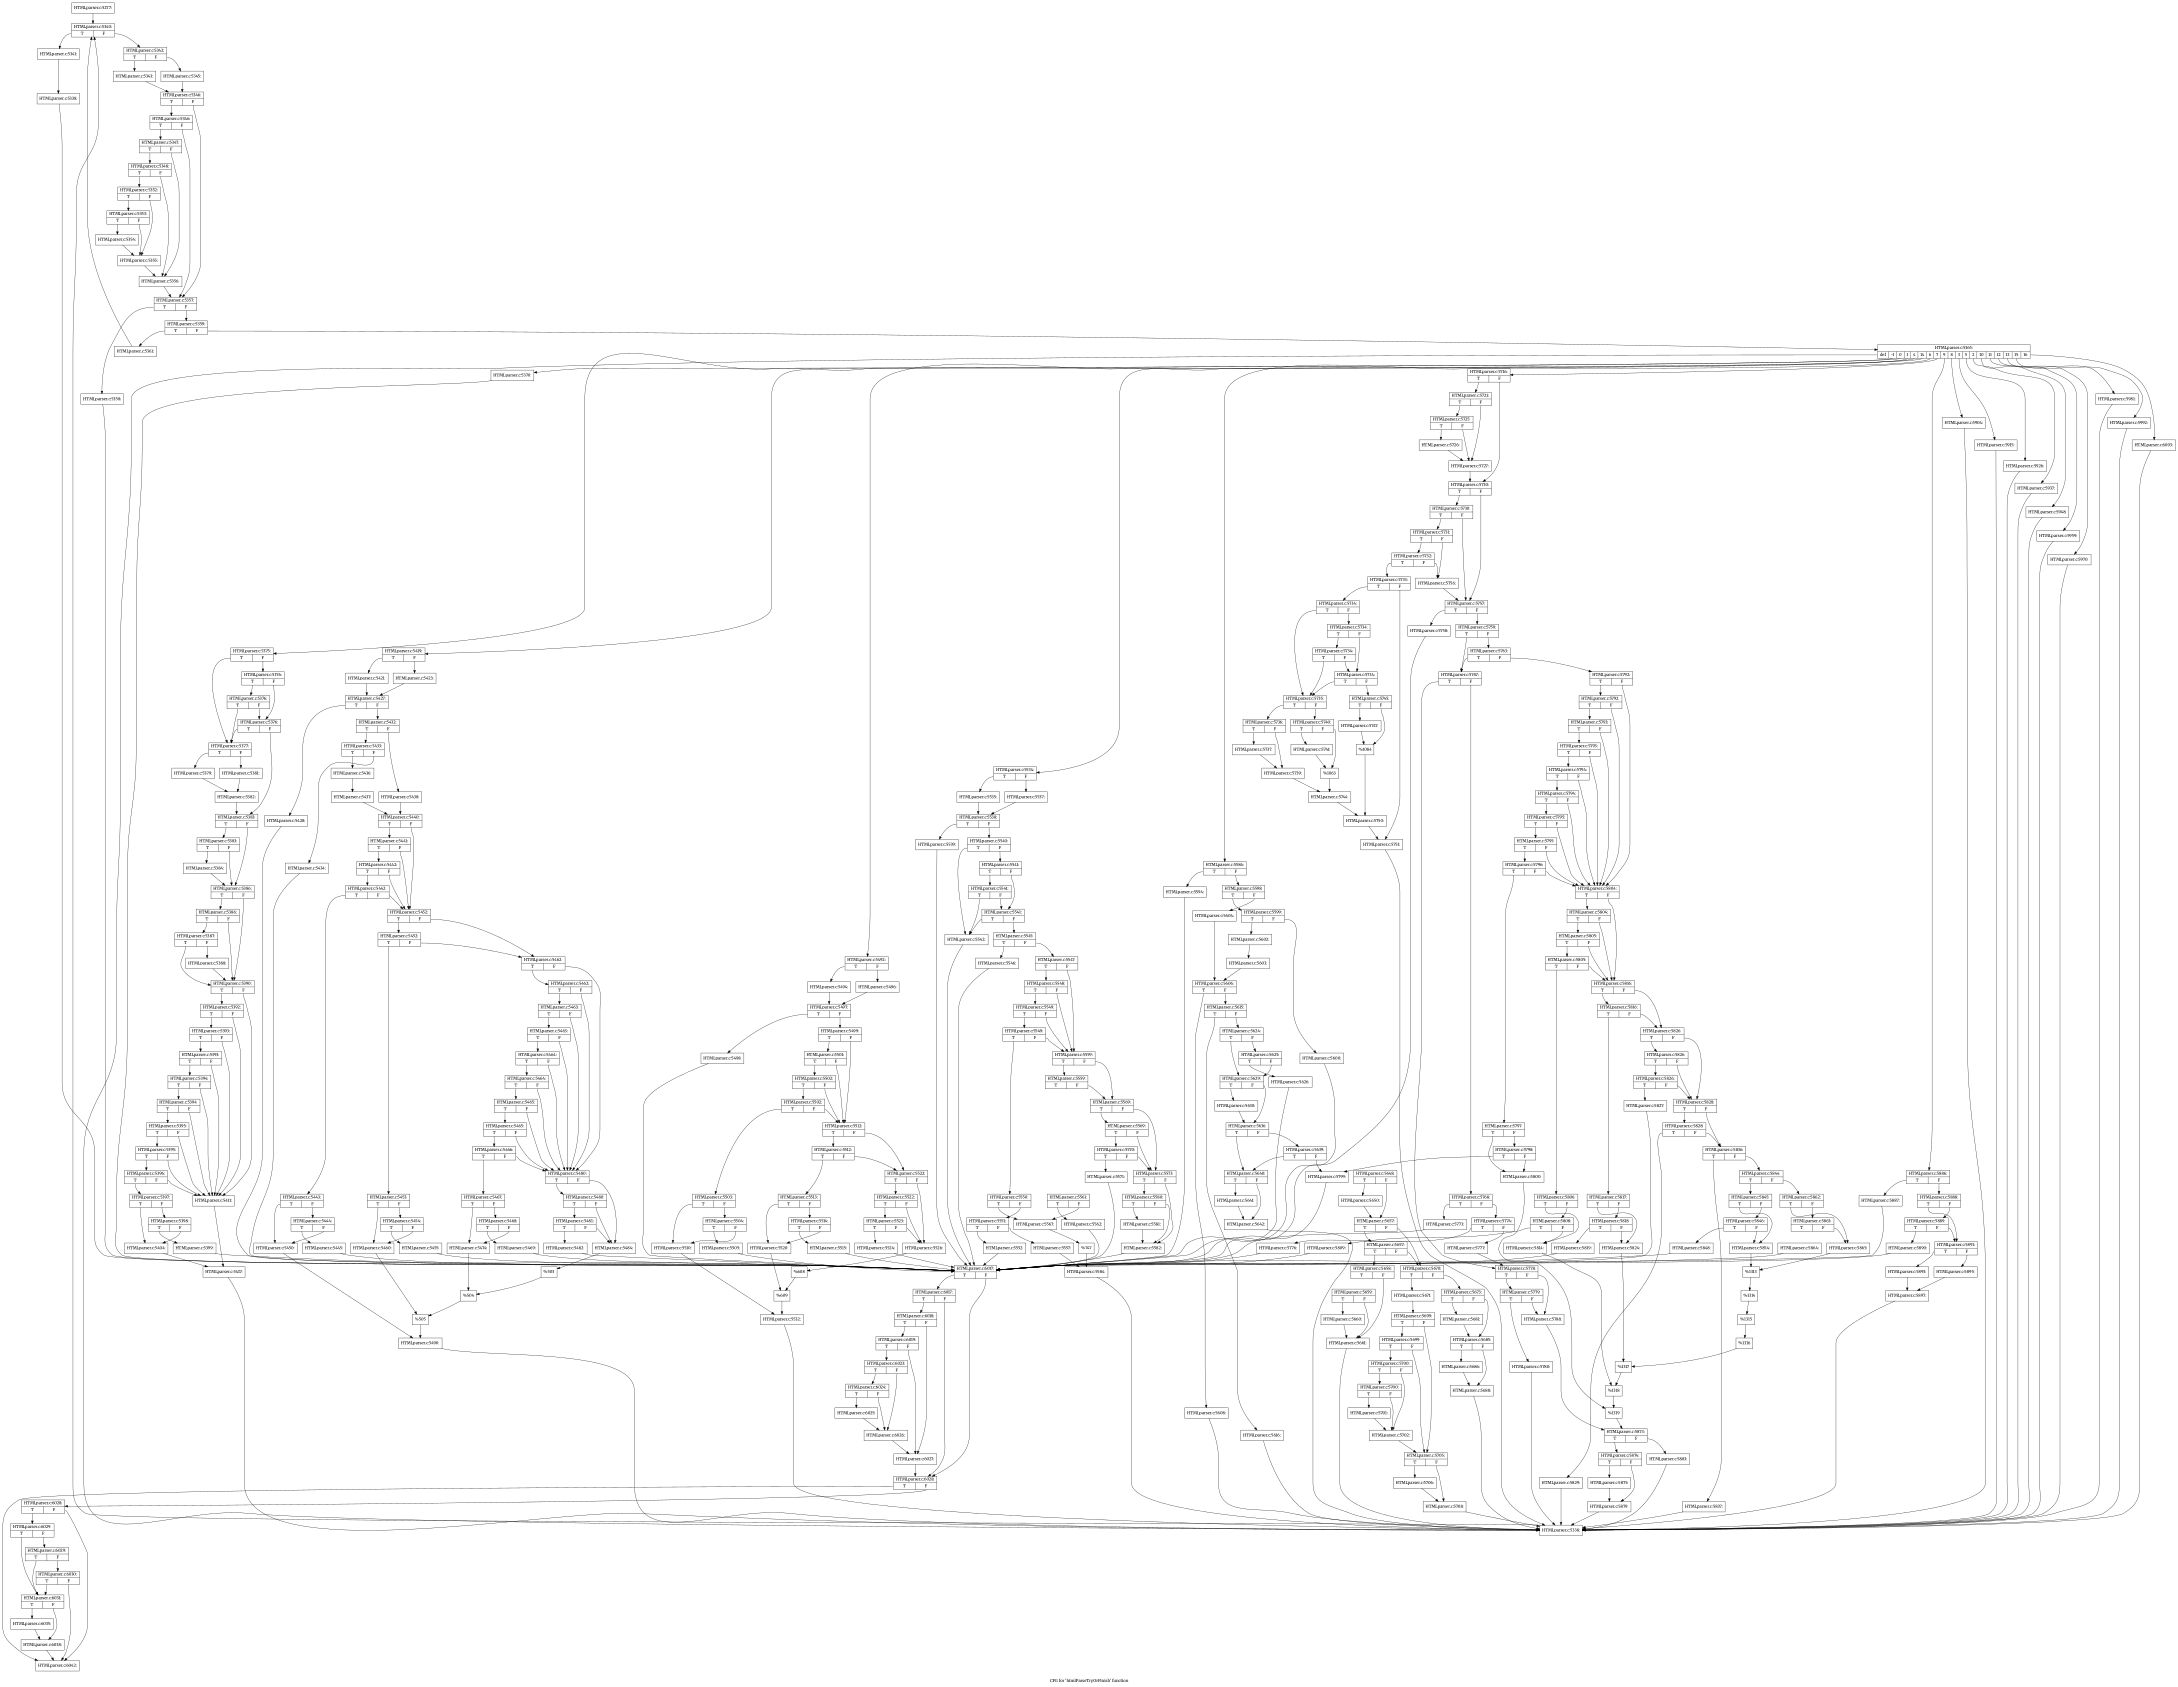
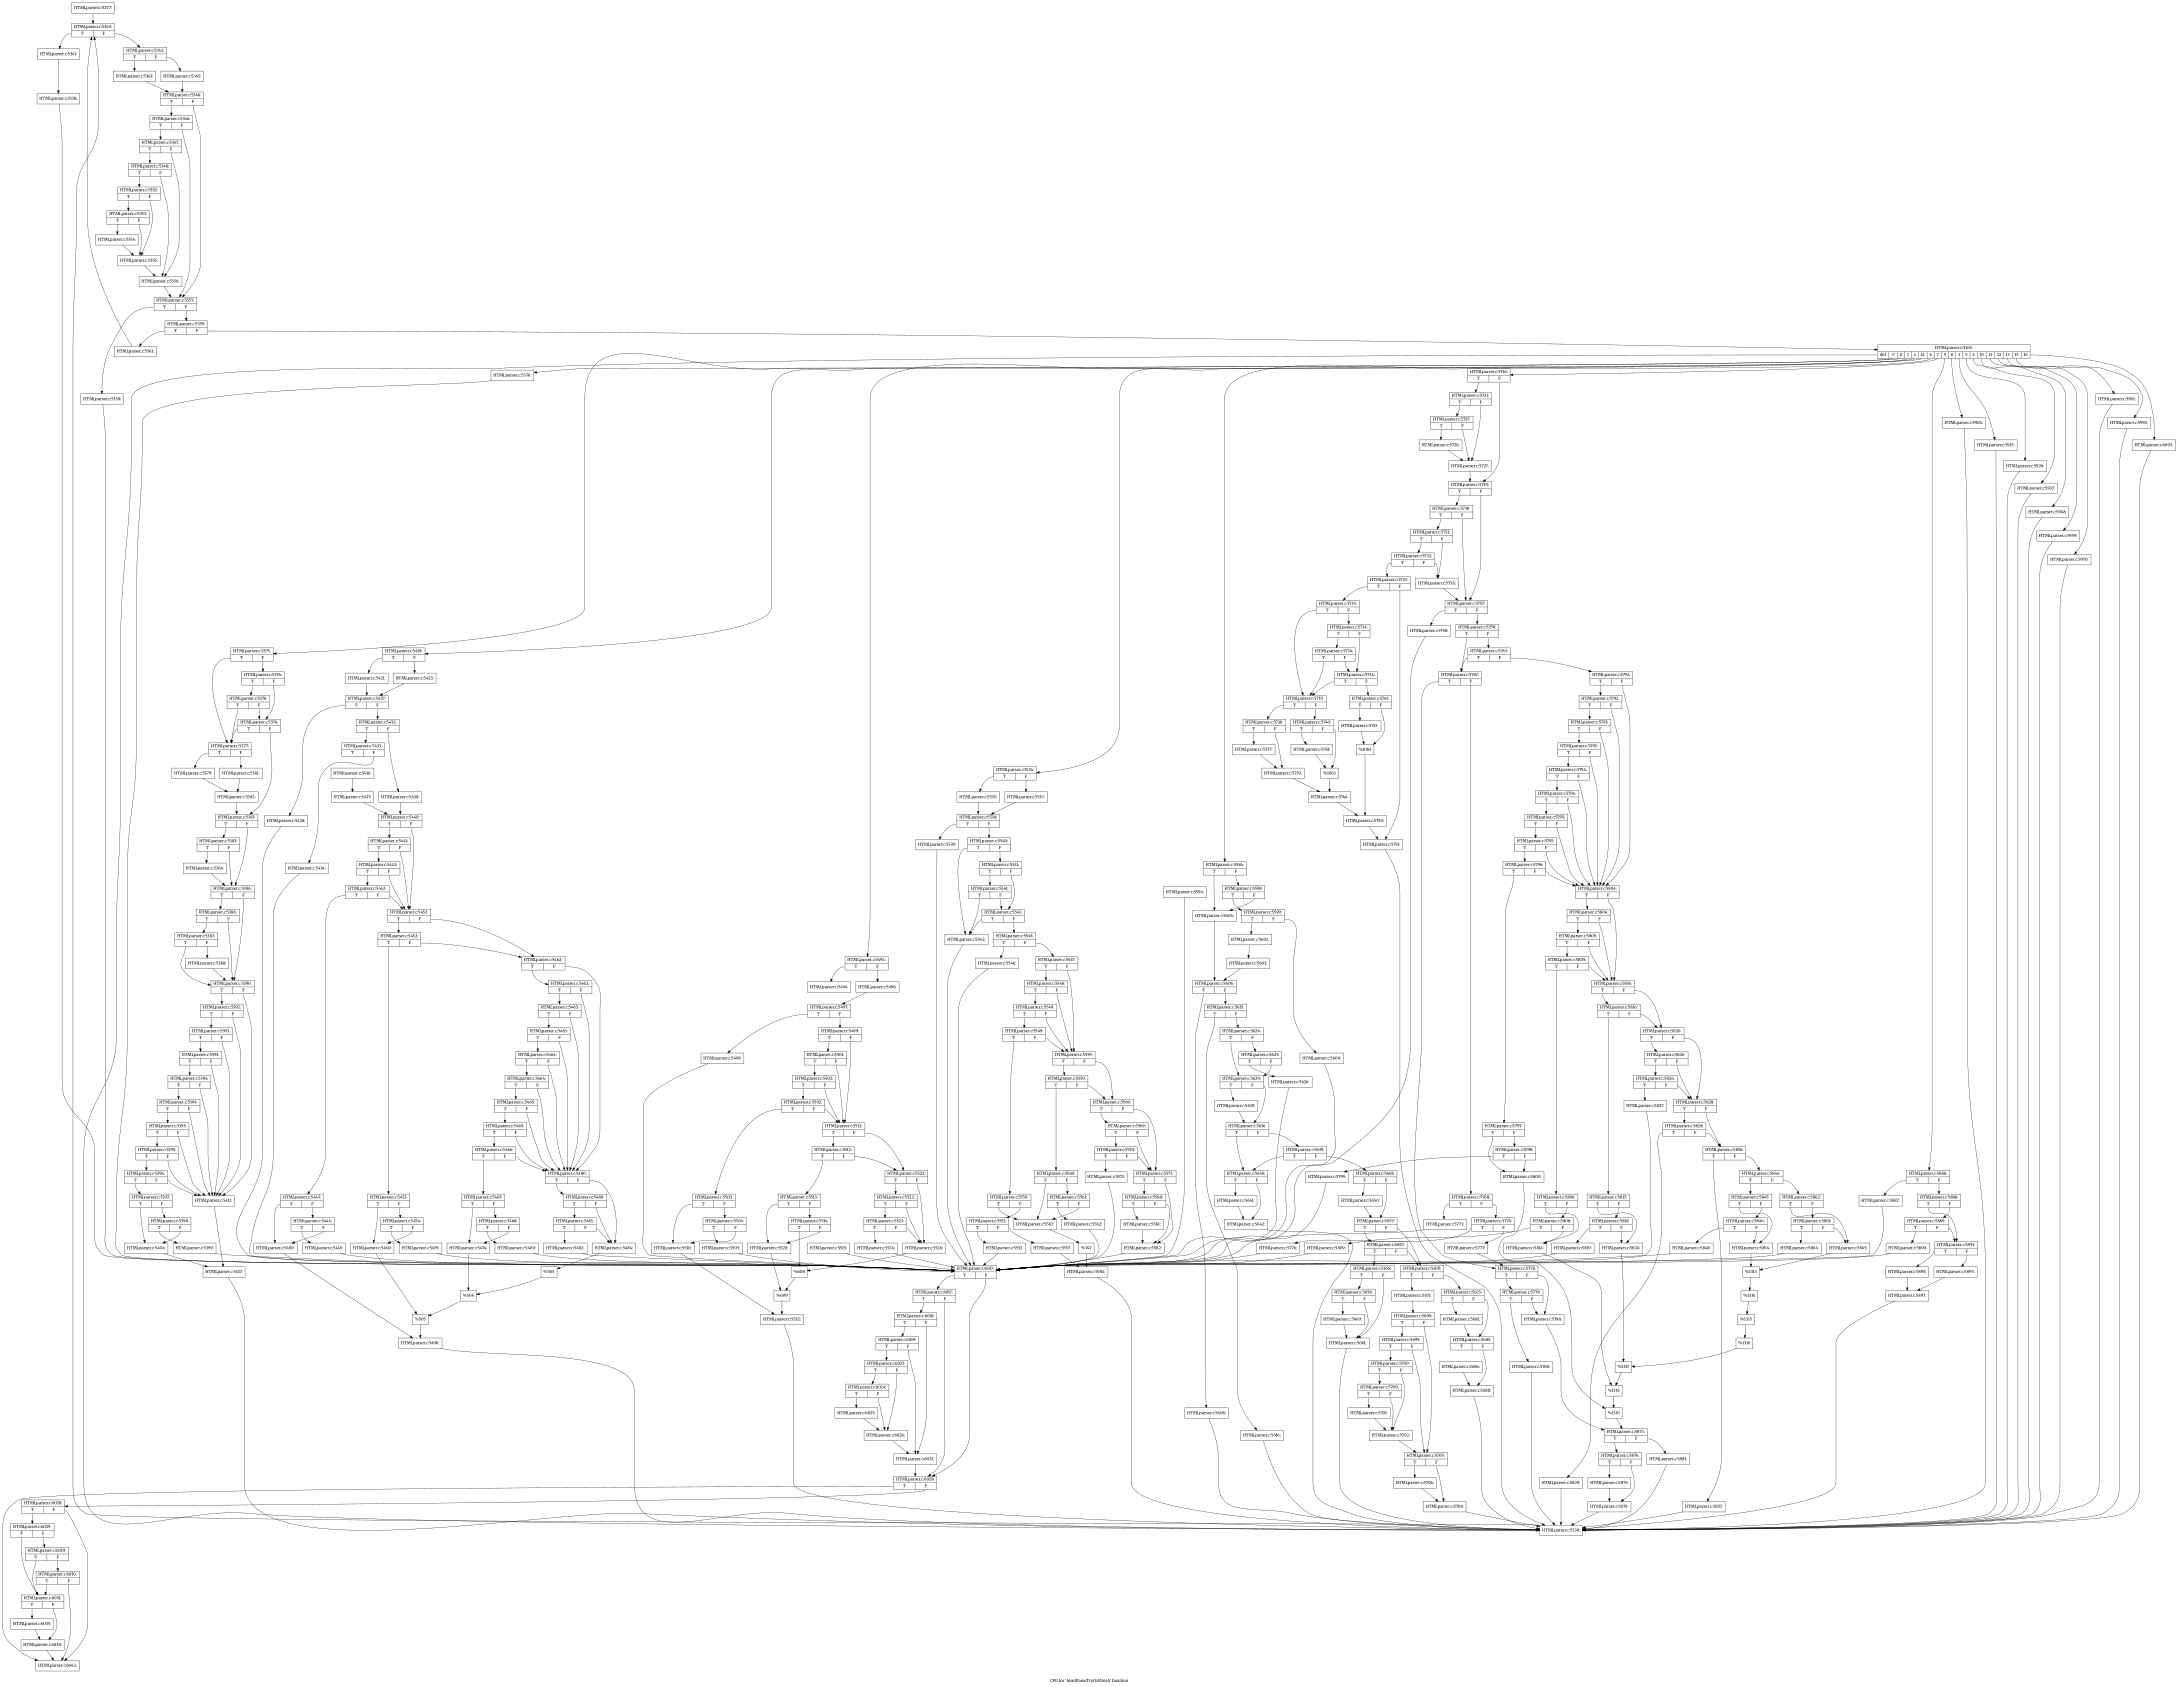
node "HTMLparser.c:5365:": text "-1" -> "-7"
edge "HTMLparser.c:5433:" -> "HTMLparser.c:5436:": removed
edge "HTMLparser.c:5586:" -> "HTMLparser.c:5594:": now "HTMLparser.c:5586:" -> "HTMLparser.c:5604:"
edge "HTMLparser.c:5494:" -> "HTMLparser.c:5497:": removed
edge "HTMLparser.c:5639:" -> "HTMLparser.c:5799:": now "HTMLparser.c:5639:" -> "HTMLparser.c:5648:"
node "HTMLparser.c:5560:": added
edge "HTMLparser.c:5863:" -> "HTMLparser.c:5864:": added
edge "HTMLparser.c:5514:" -> "HTMLparser.c:5515:": now "HTMLparser.c:5514:" -> "%608"
edge "HTMLparser.c:5658:" -> "HTMLparser.c:5659:": added
edge "HTMLparser.c:5685:" -> "HTMLparser.c:5686:": removed
